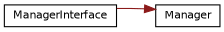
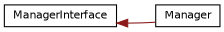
edge "ManagerInterface" -> "Manager": reversed
